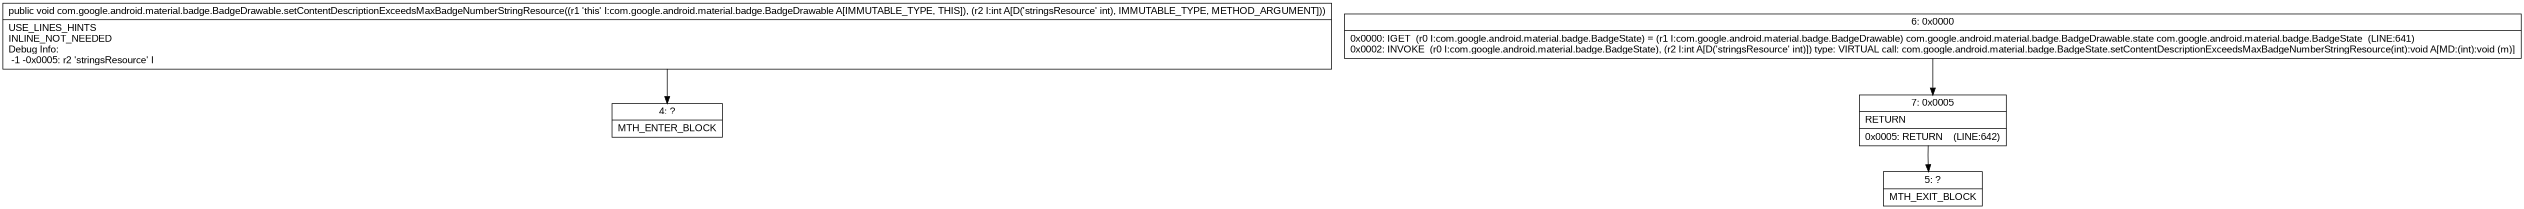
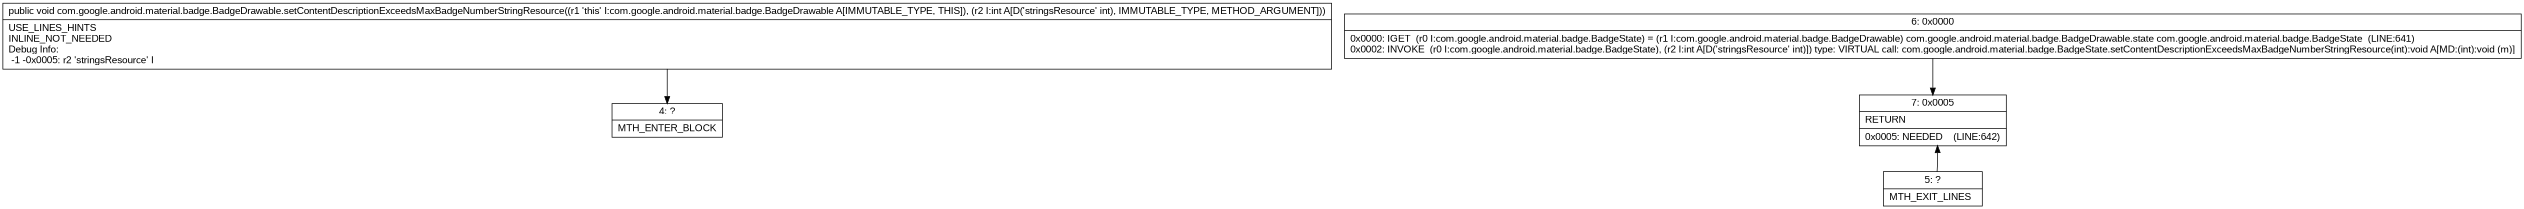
node "7: 0x0005": text "0x0005: RETURN    (LINE:642)" -> "0x0005: NEEDED    (LINE:642)"
edge "7: 0x0005" -> "5: ?": reversed
node "5: ?": text "MTH_EXIT_BLOCK" -> "MTH_EXIT_LINES"
